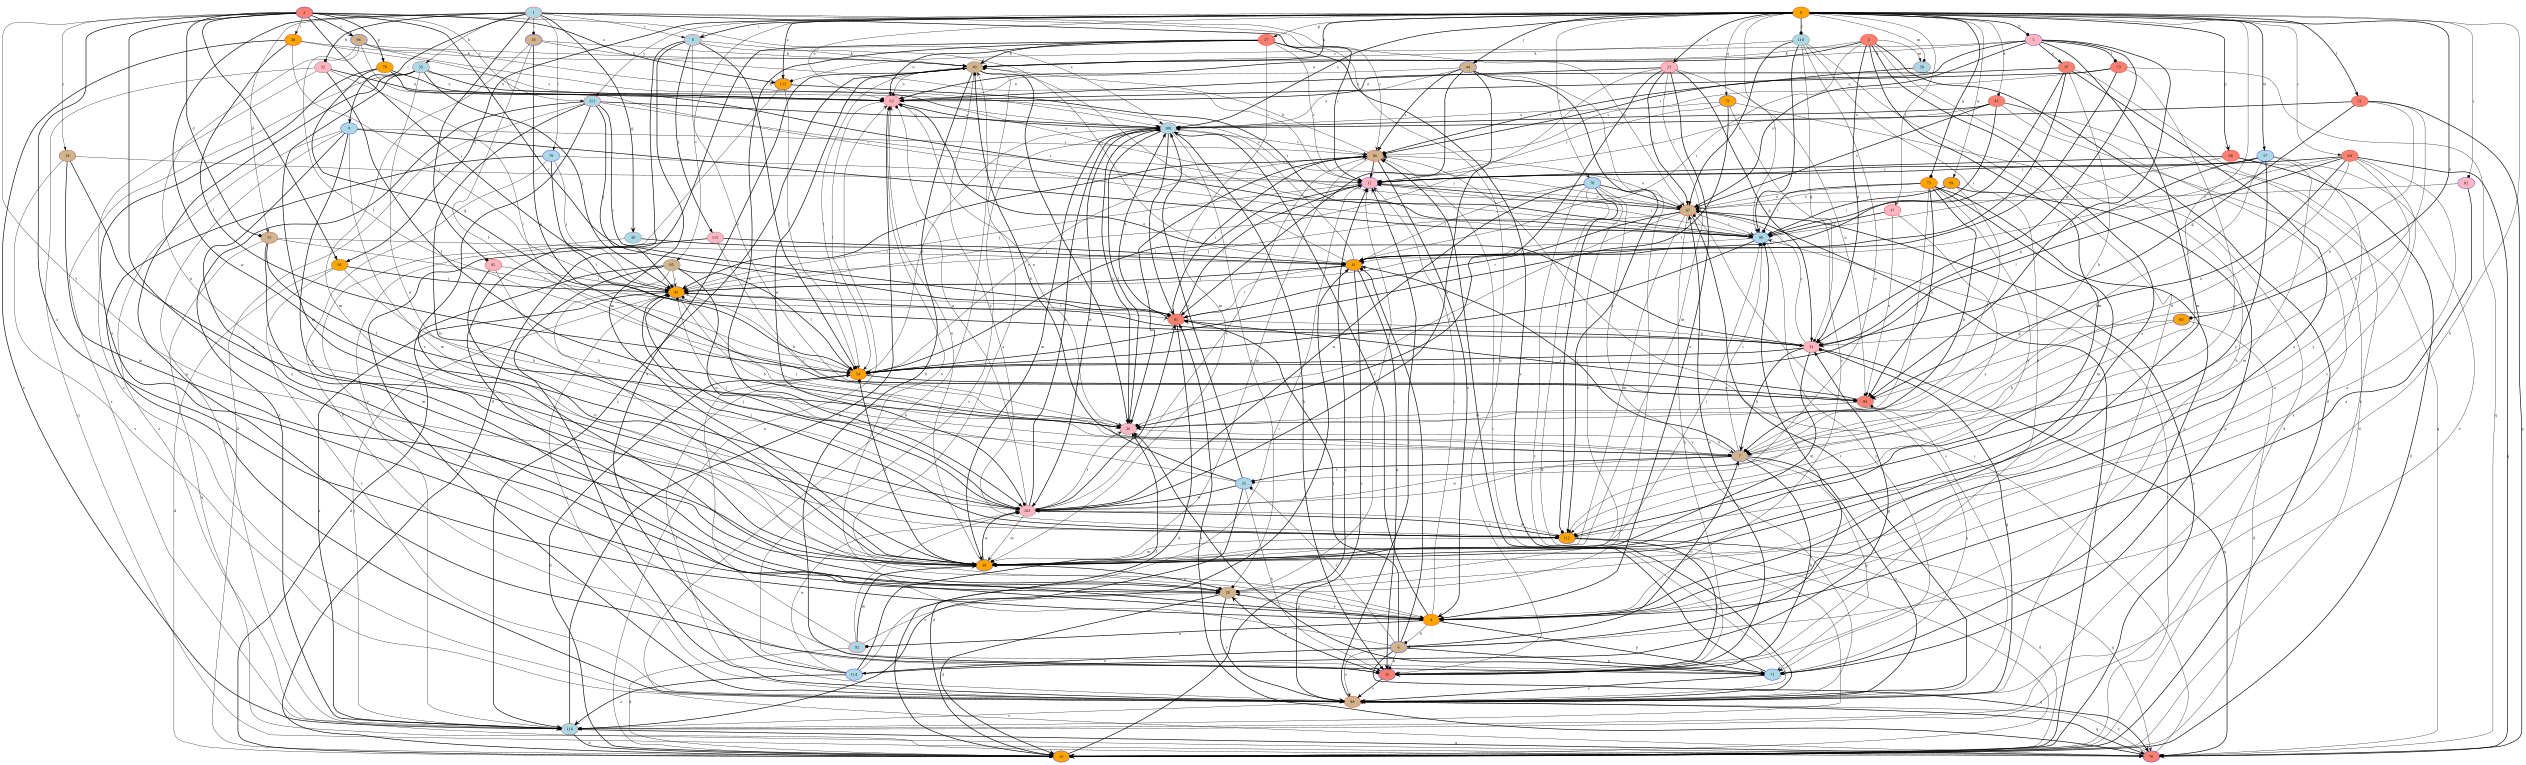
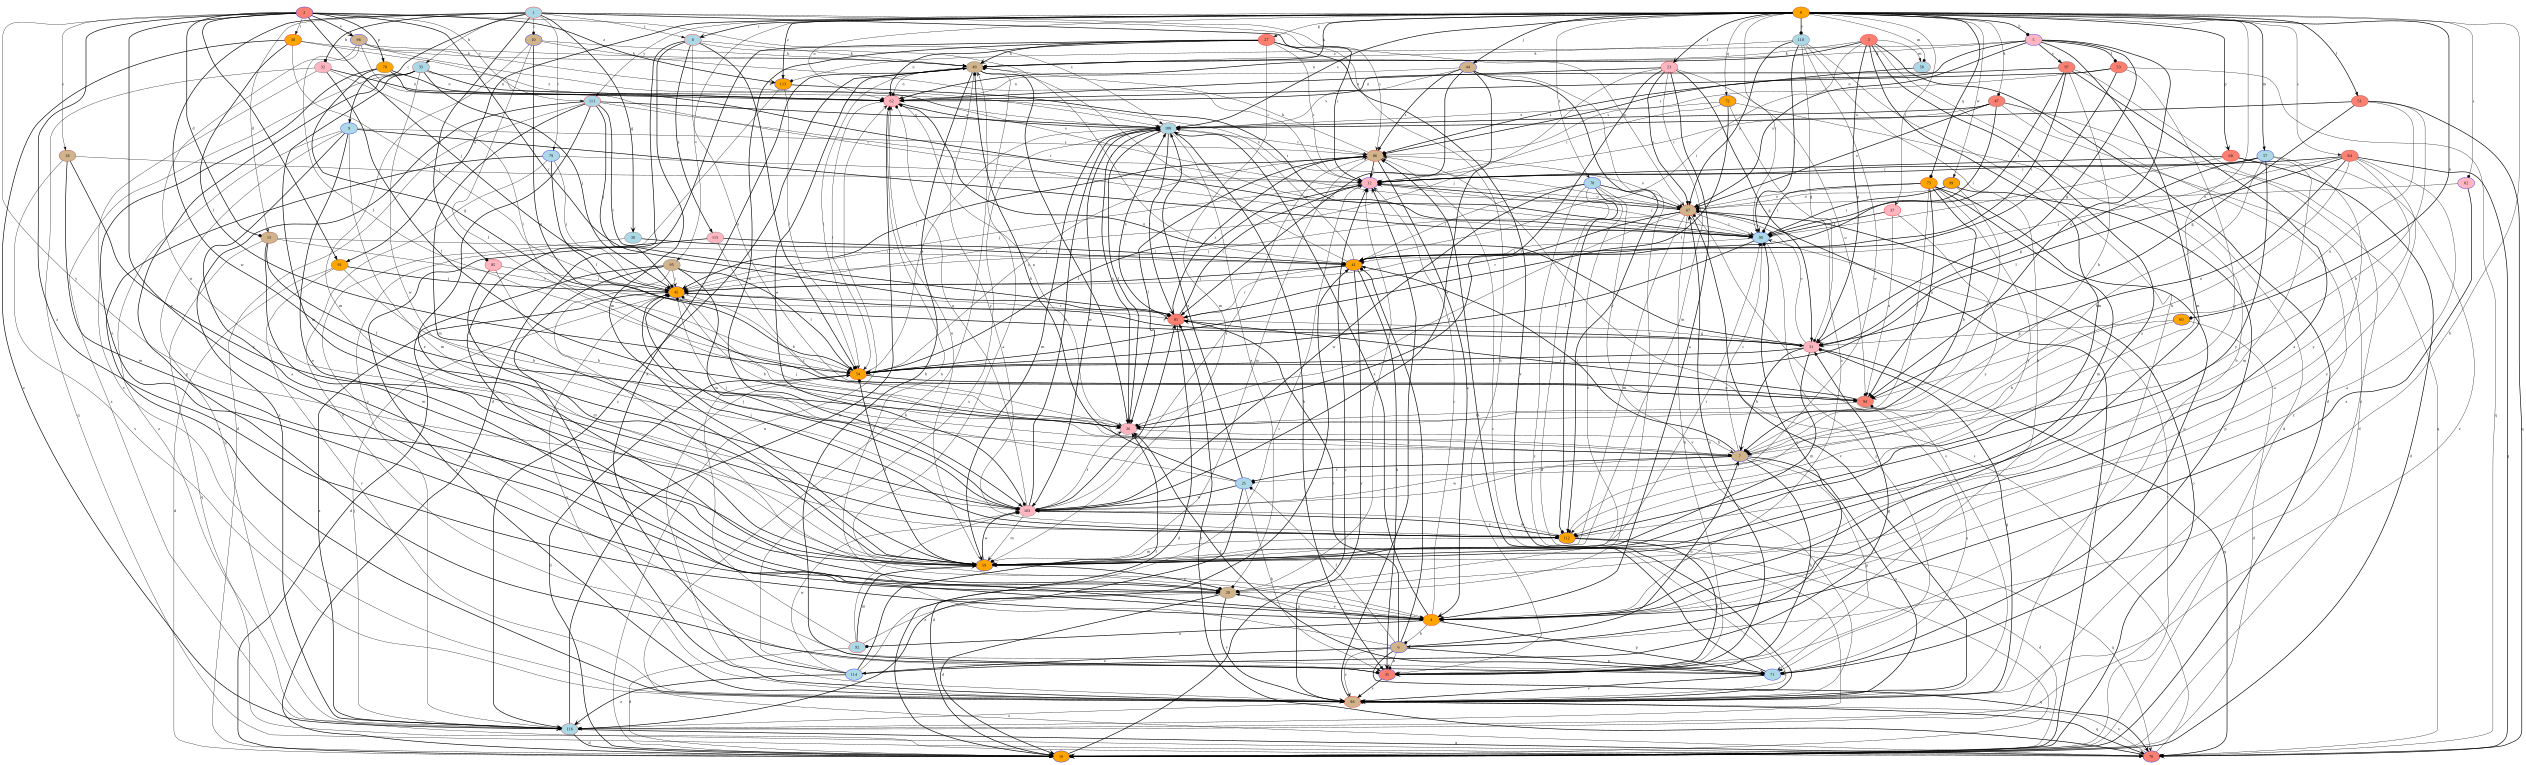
edge "35" -> "20": removed, label "e"
